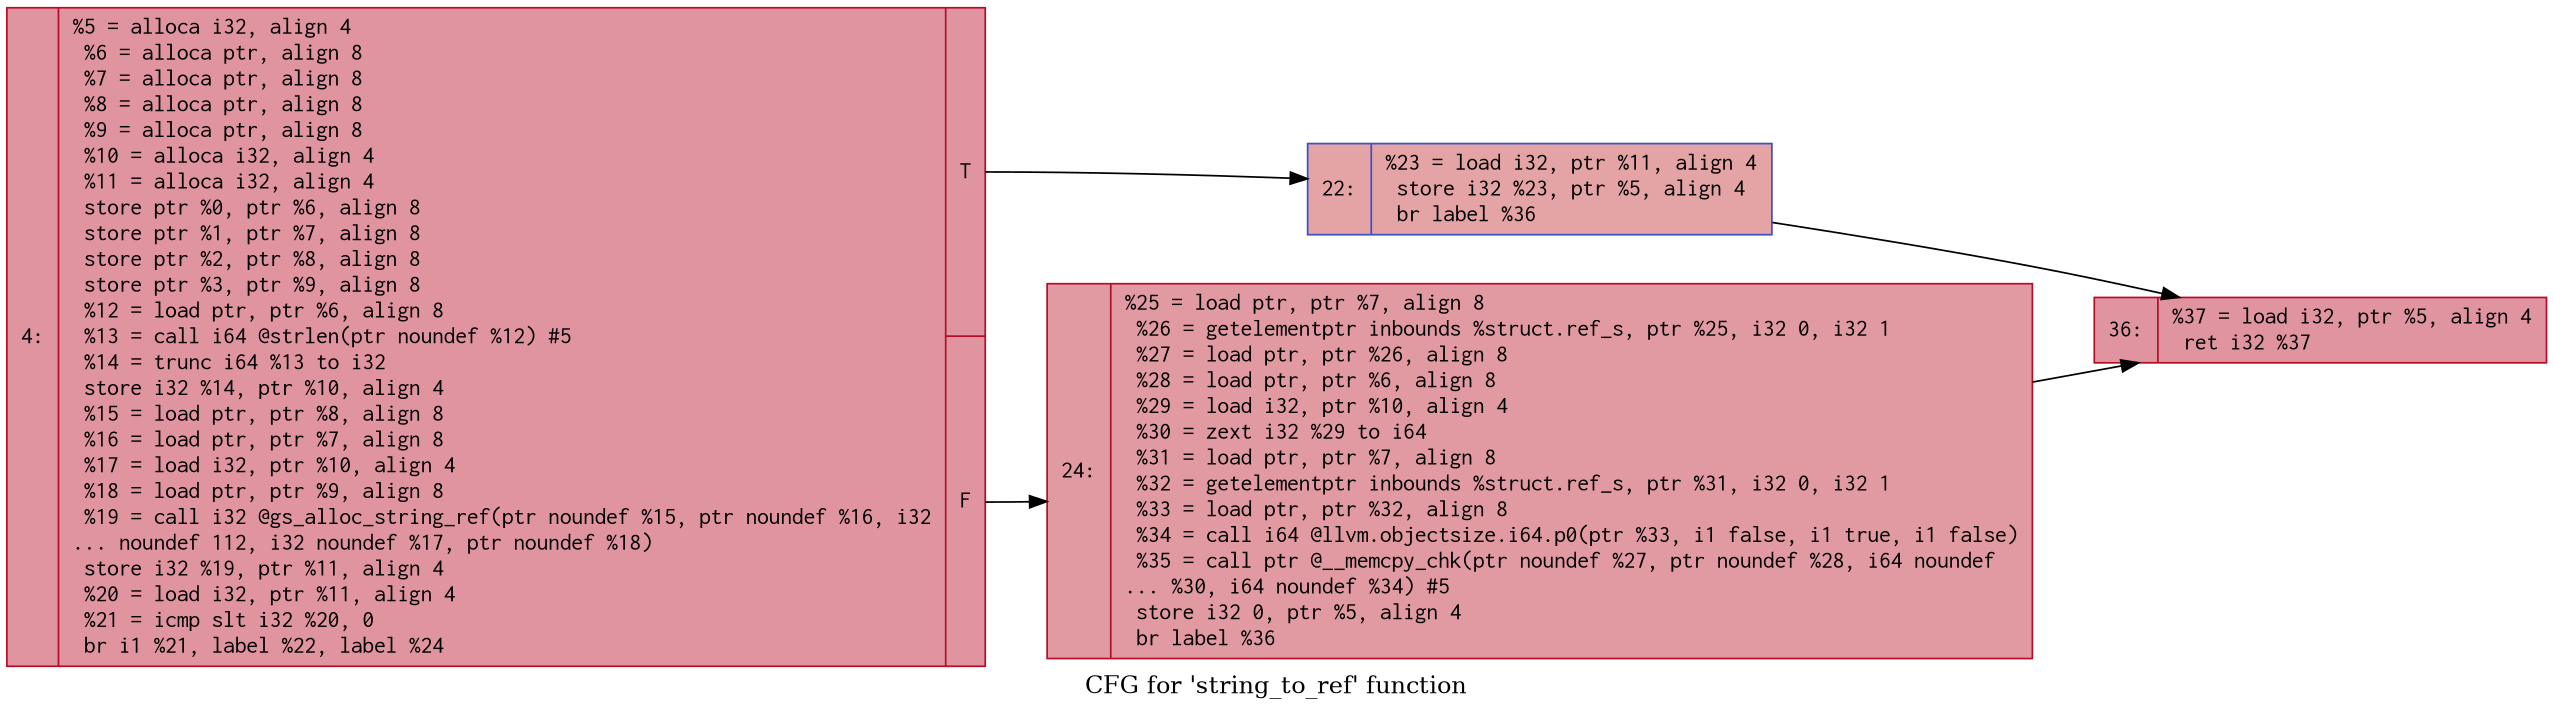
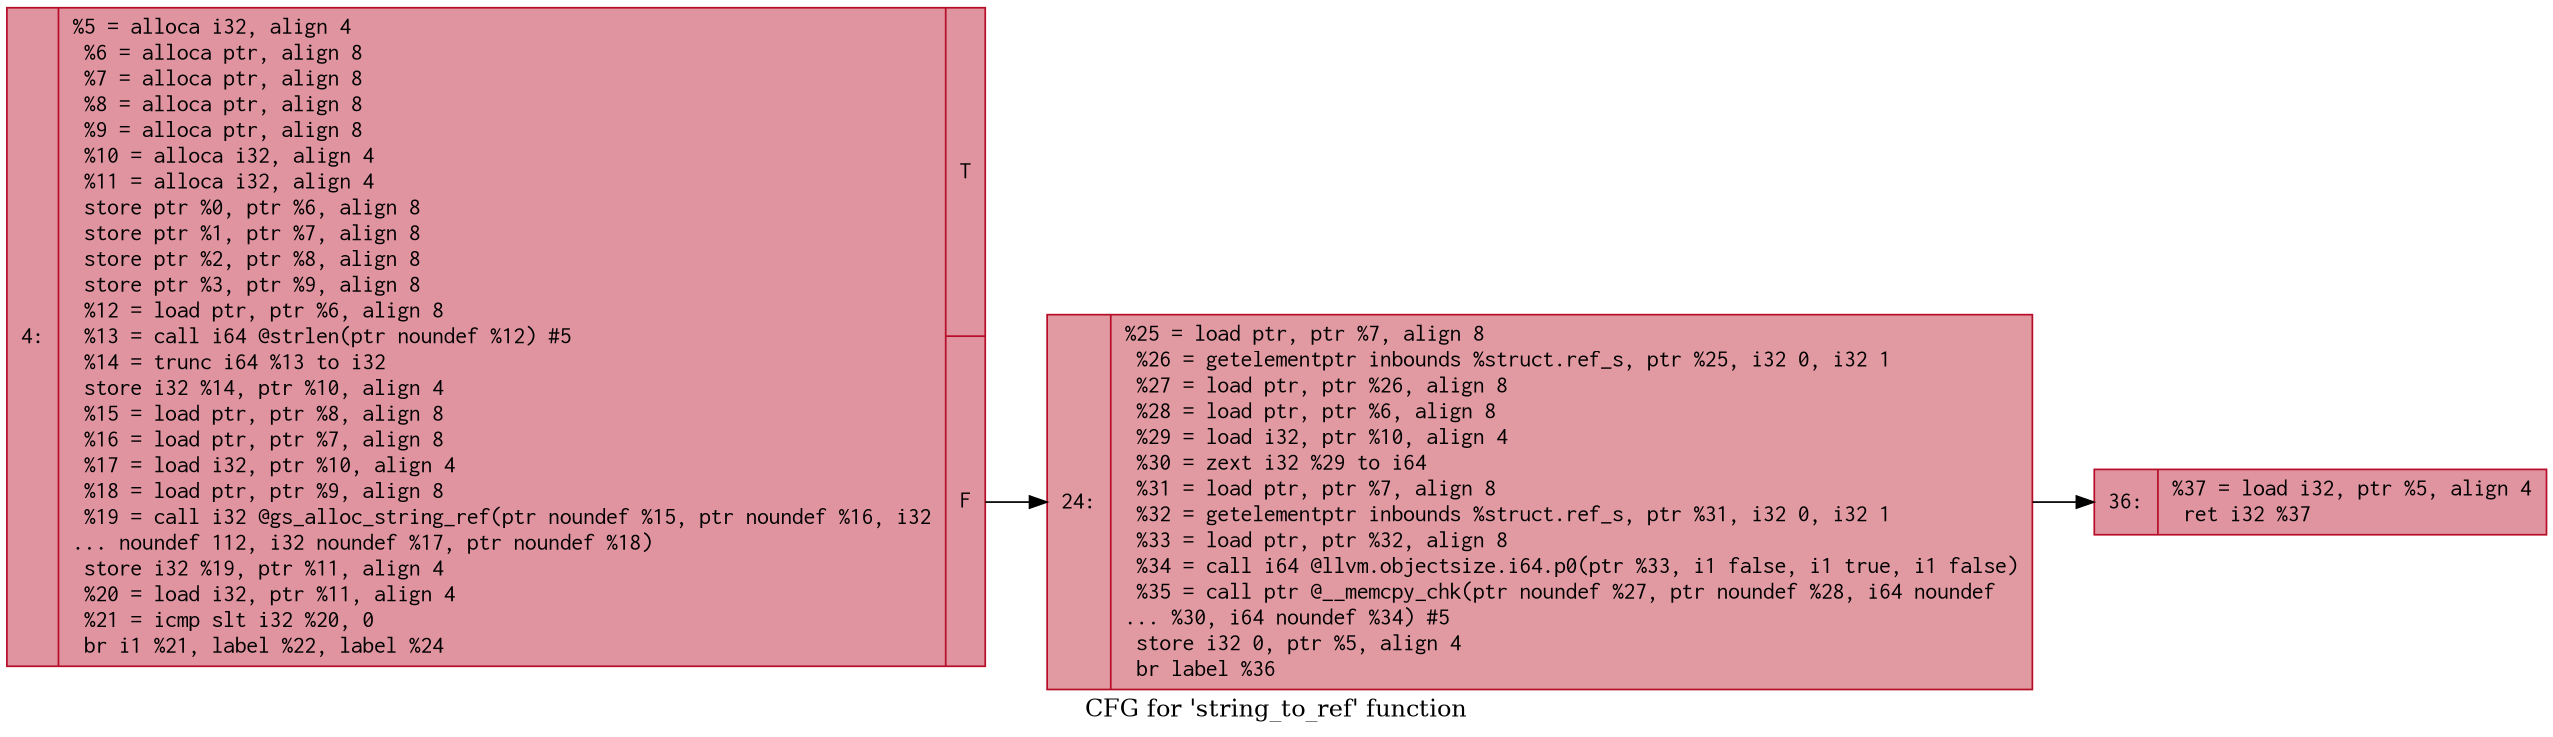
node "22:": removed
